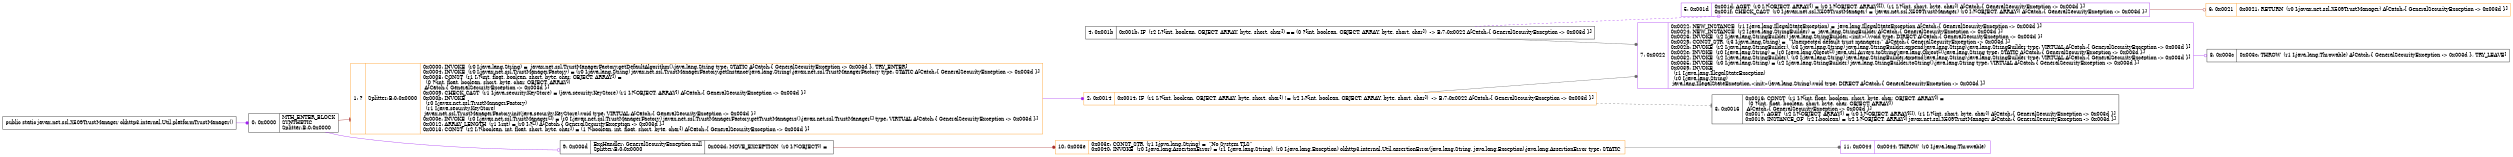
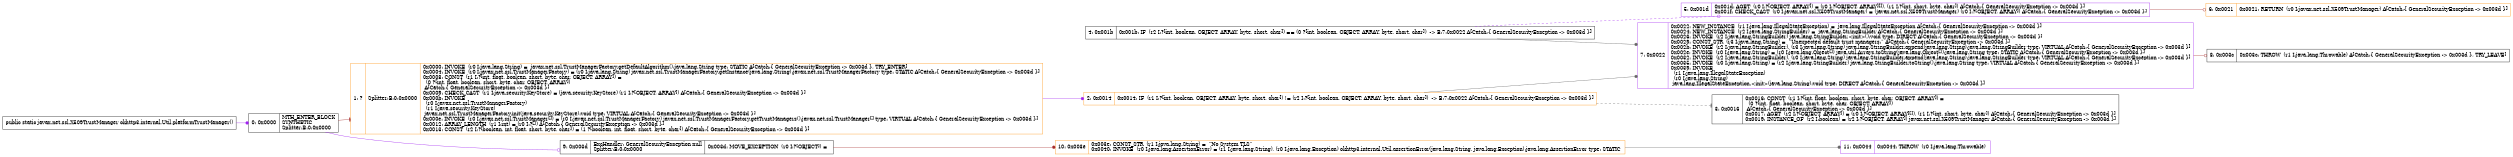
edge "7: 0x0022" -> "8: 0x003c": color purple -> brown
